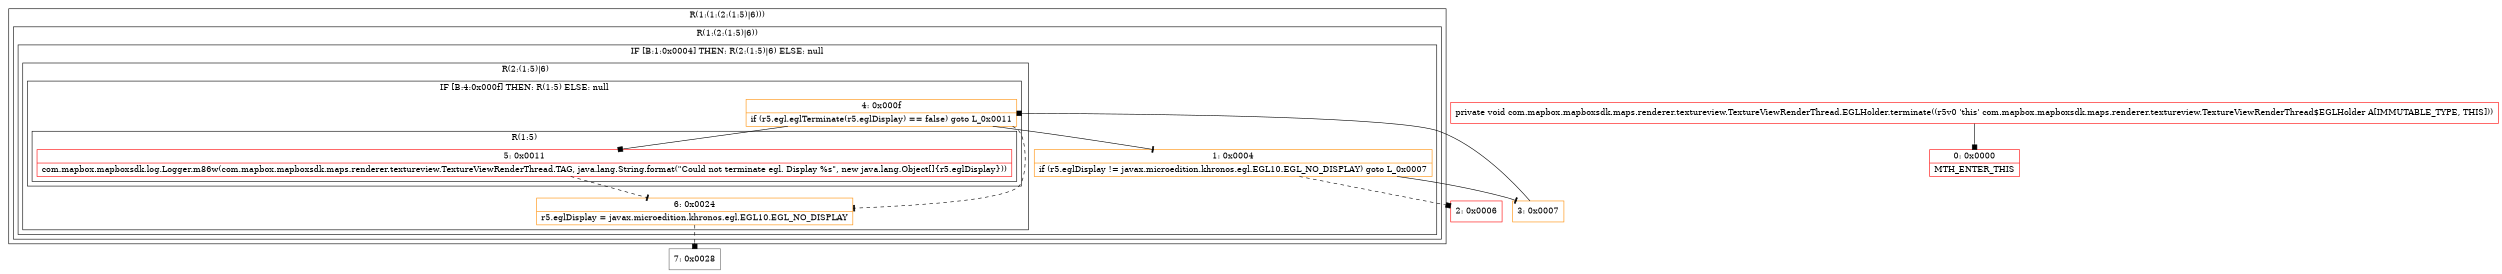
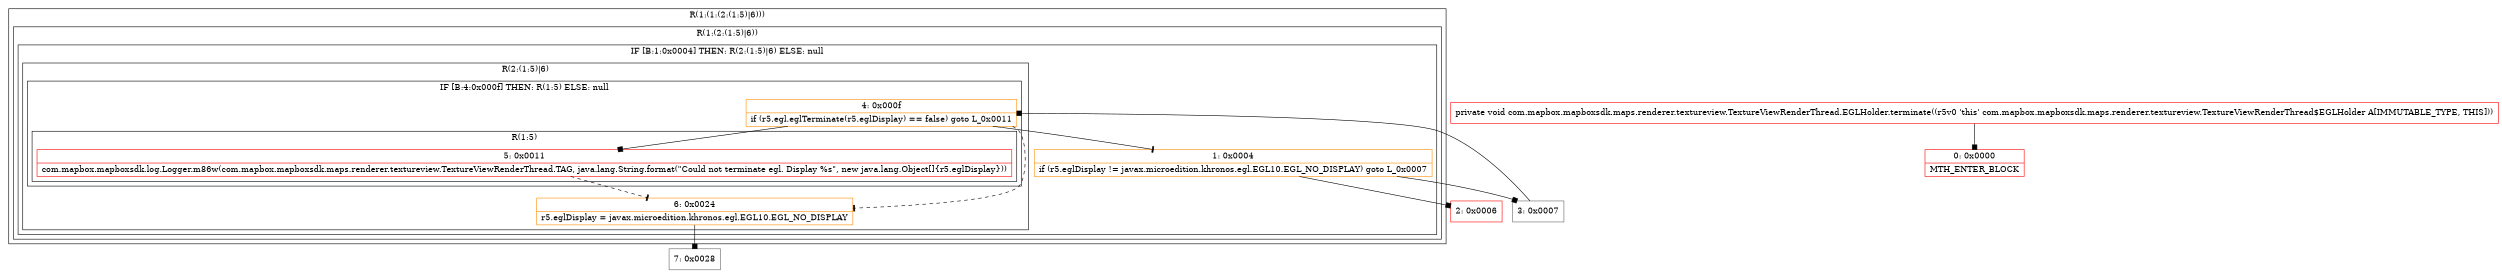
node "0: 0x0000": text "MTH_ENTER_THIS" -> "MTH_ENTER_BLOCK"
edge "1: 0x0004" -> "3: 0x0007": arrowhead tee -> box
edge "1: 0x0004" -> "2: 0x0006": style dashed -> solid
node "3: 0x0007": color darkorange -> gray40
edge "6: 0x0024" -> "7: 0x0028": style dashed -> solid
